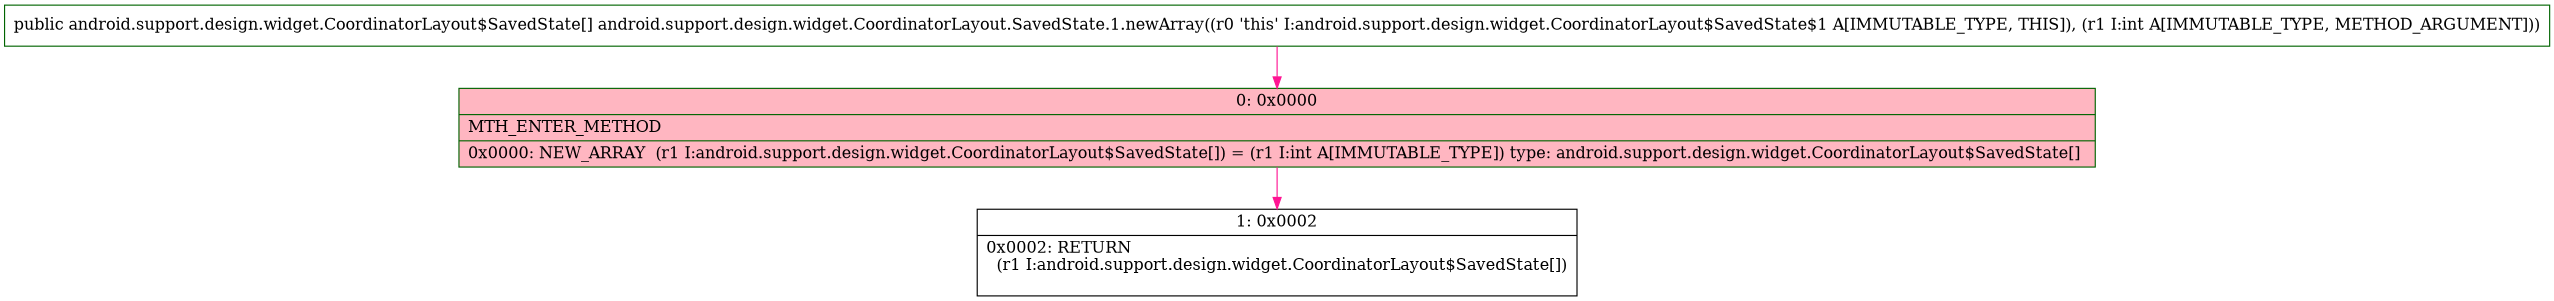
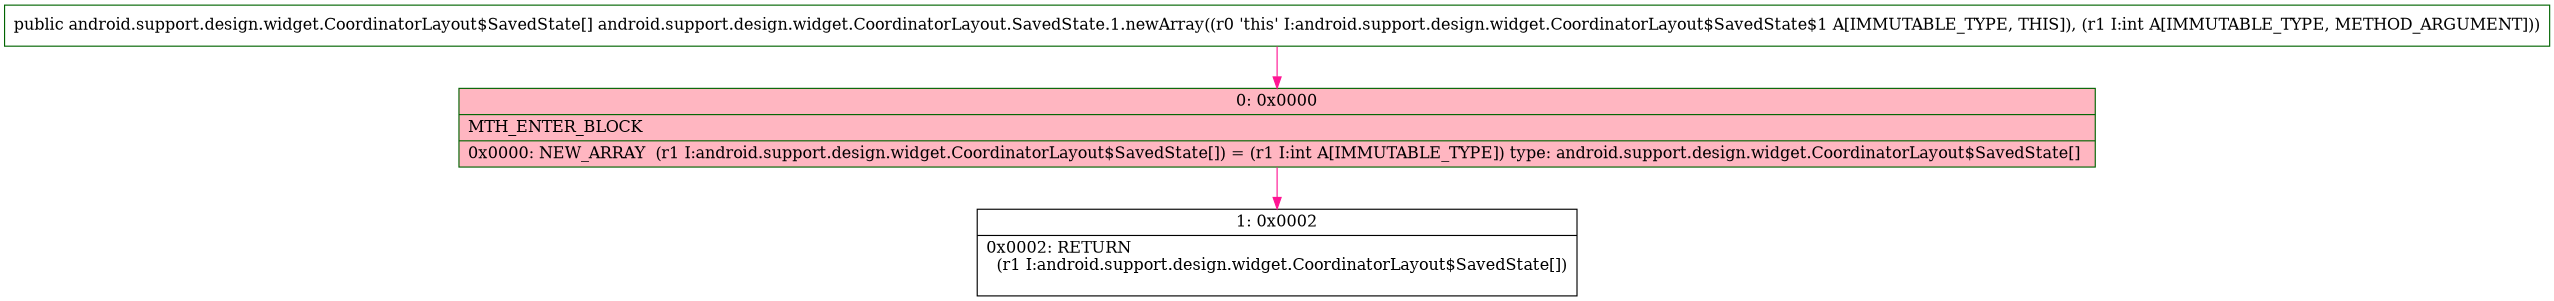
node "0: 0x0000": text "MTH_ENTER_METHOD" -> "MTH_ENTER_BLOCK"
